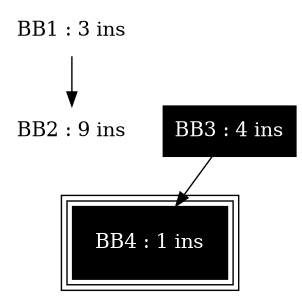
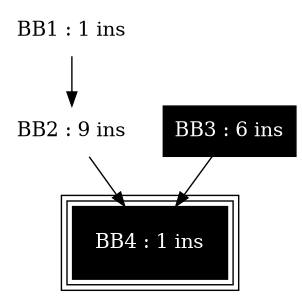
node "BB1 : 3 ins": label "BB1 : 3 ins" -> "BB1 : 1 ins"
node "BB3 : 4 ins": label "BB3 : 4 ins" -> "BB3 : 6 ins"
edge "BB2 : 9 ins" -> "BB4 : 1 ins": added
